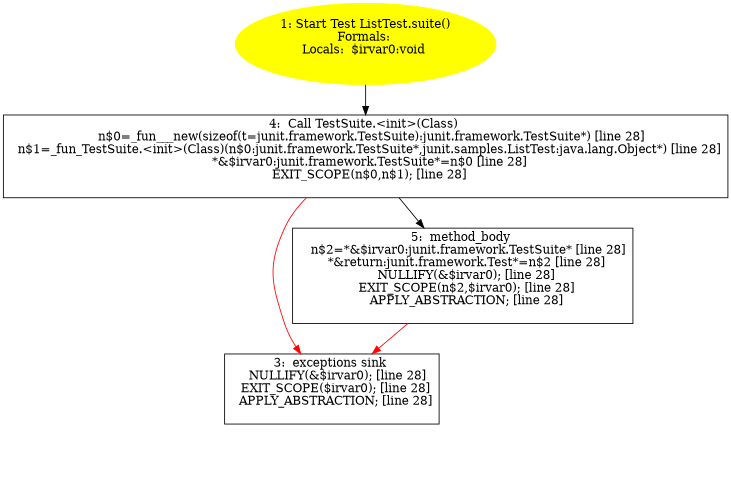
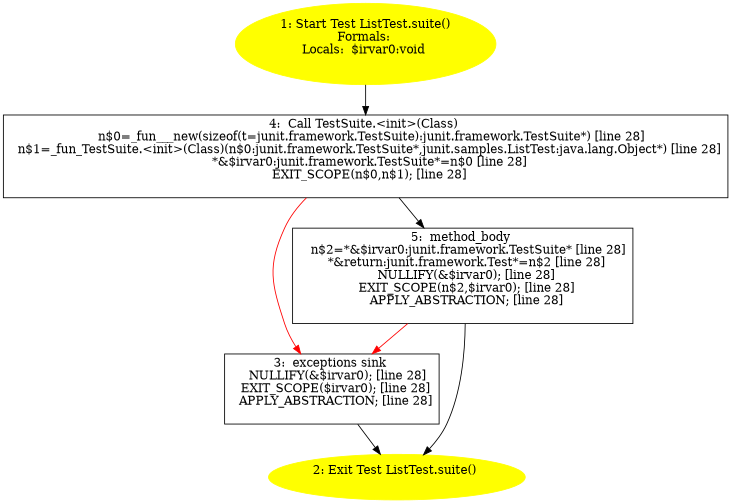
node "2: Exit Test ListTest.suite()": added
